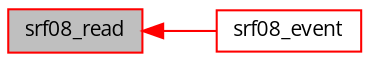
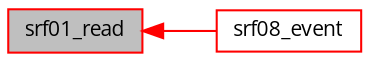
node "srf08_read": label "srf08_read" -> "srf01_read"
